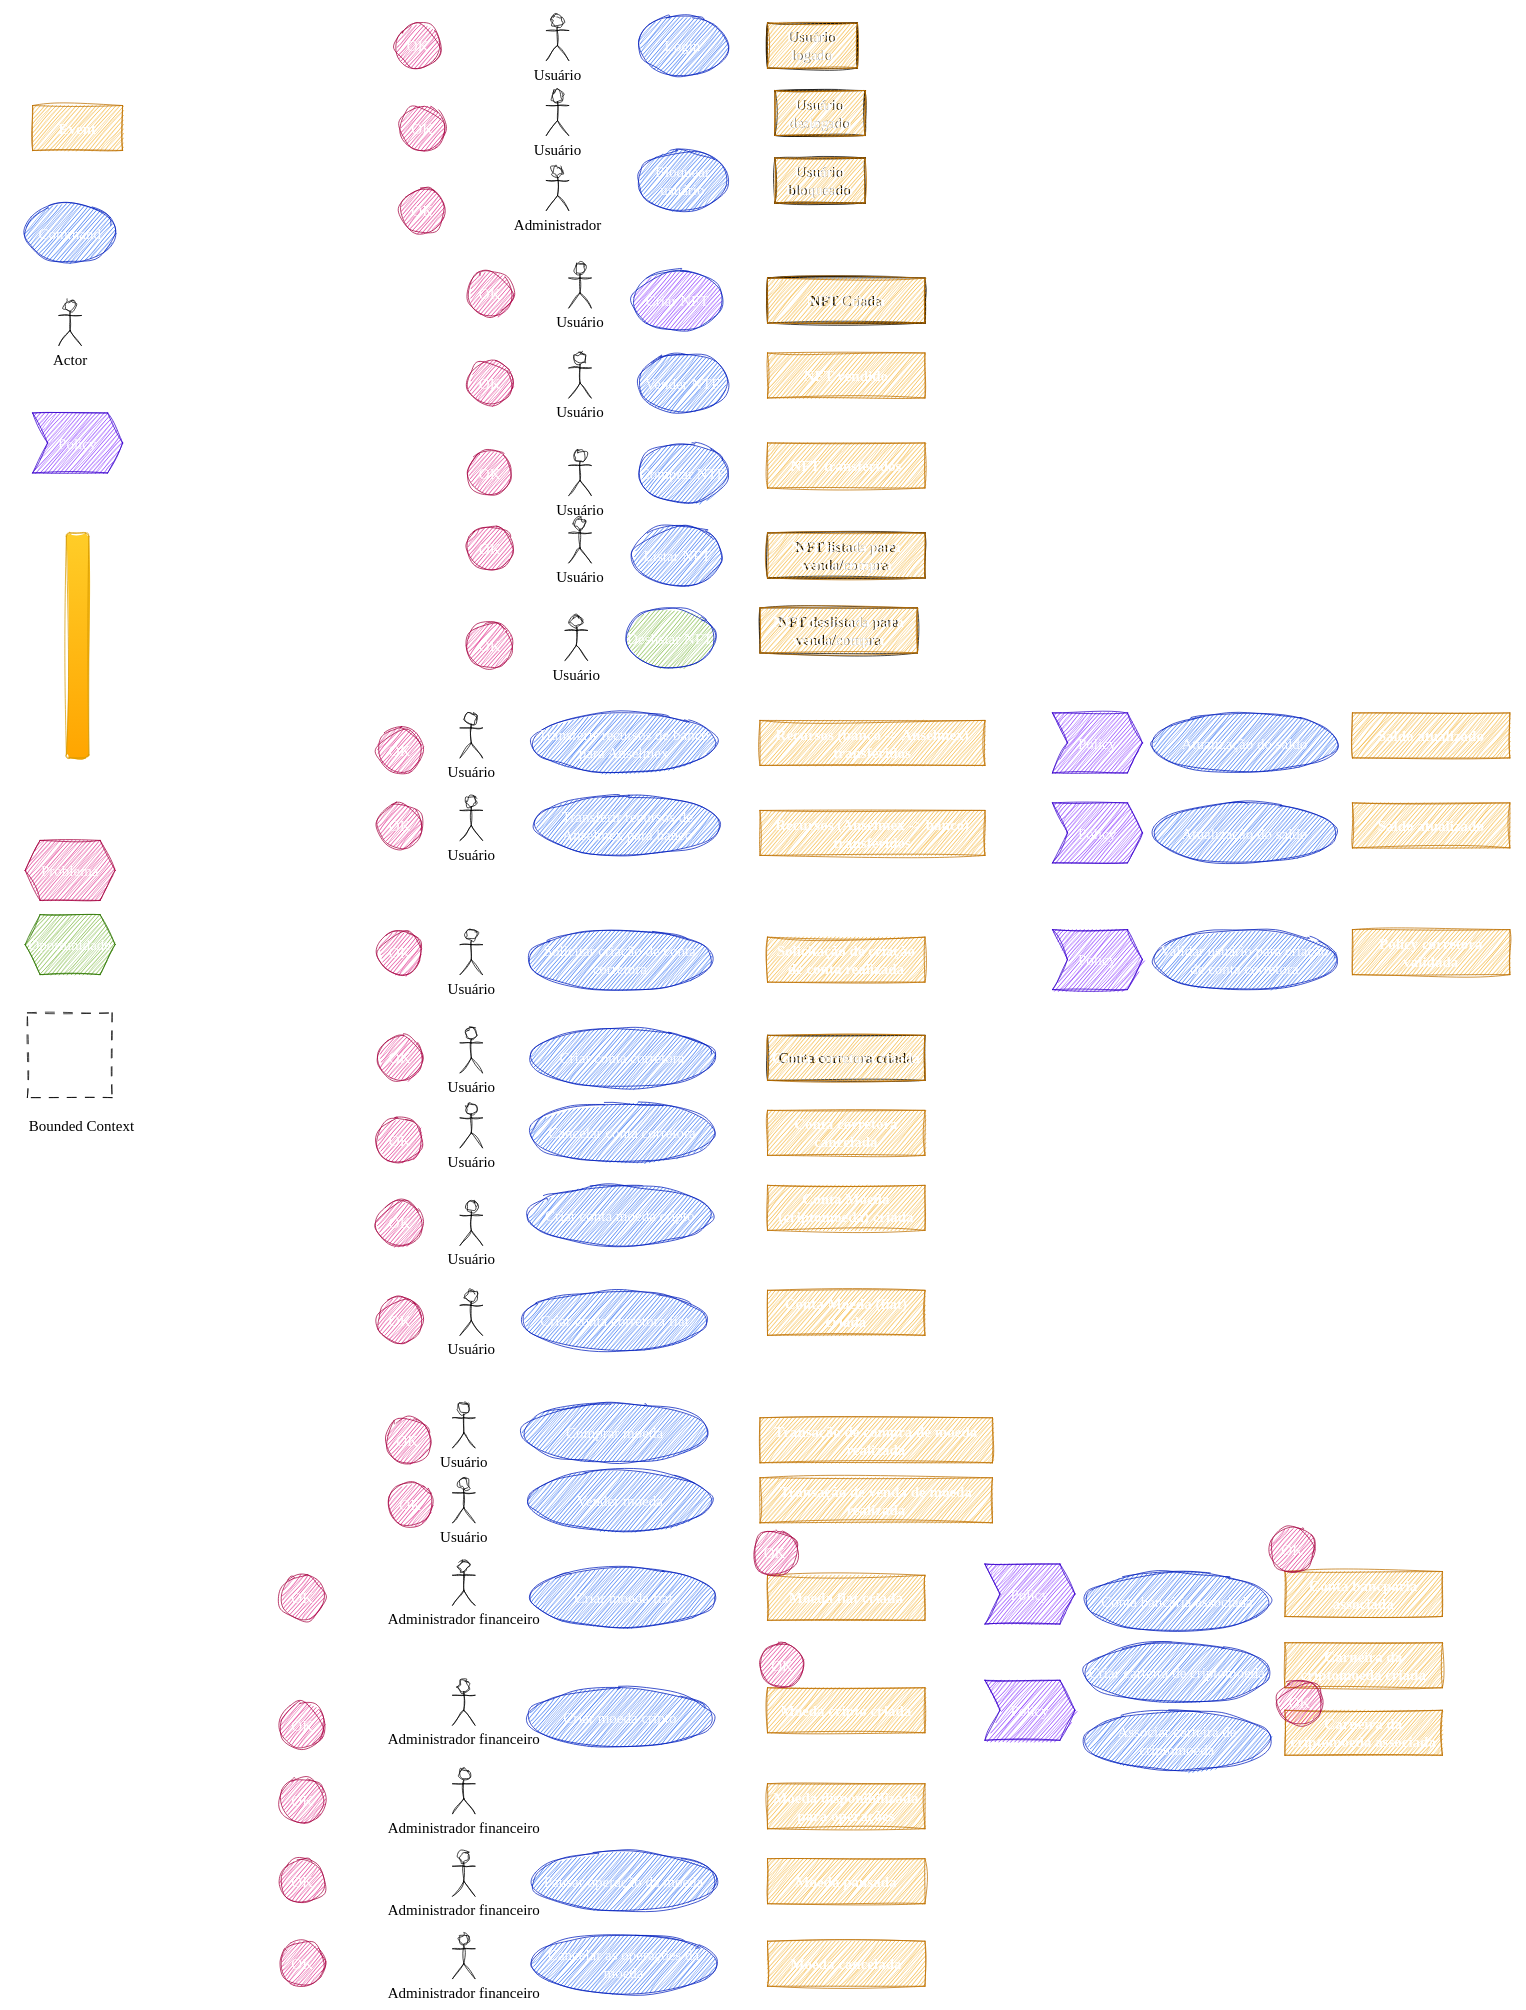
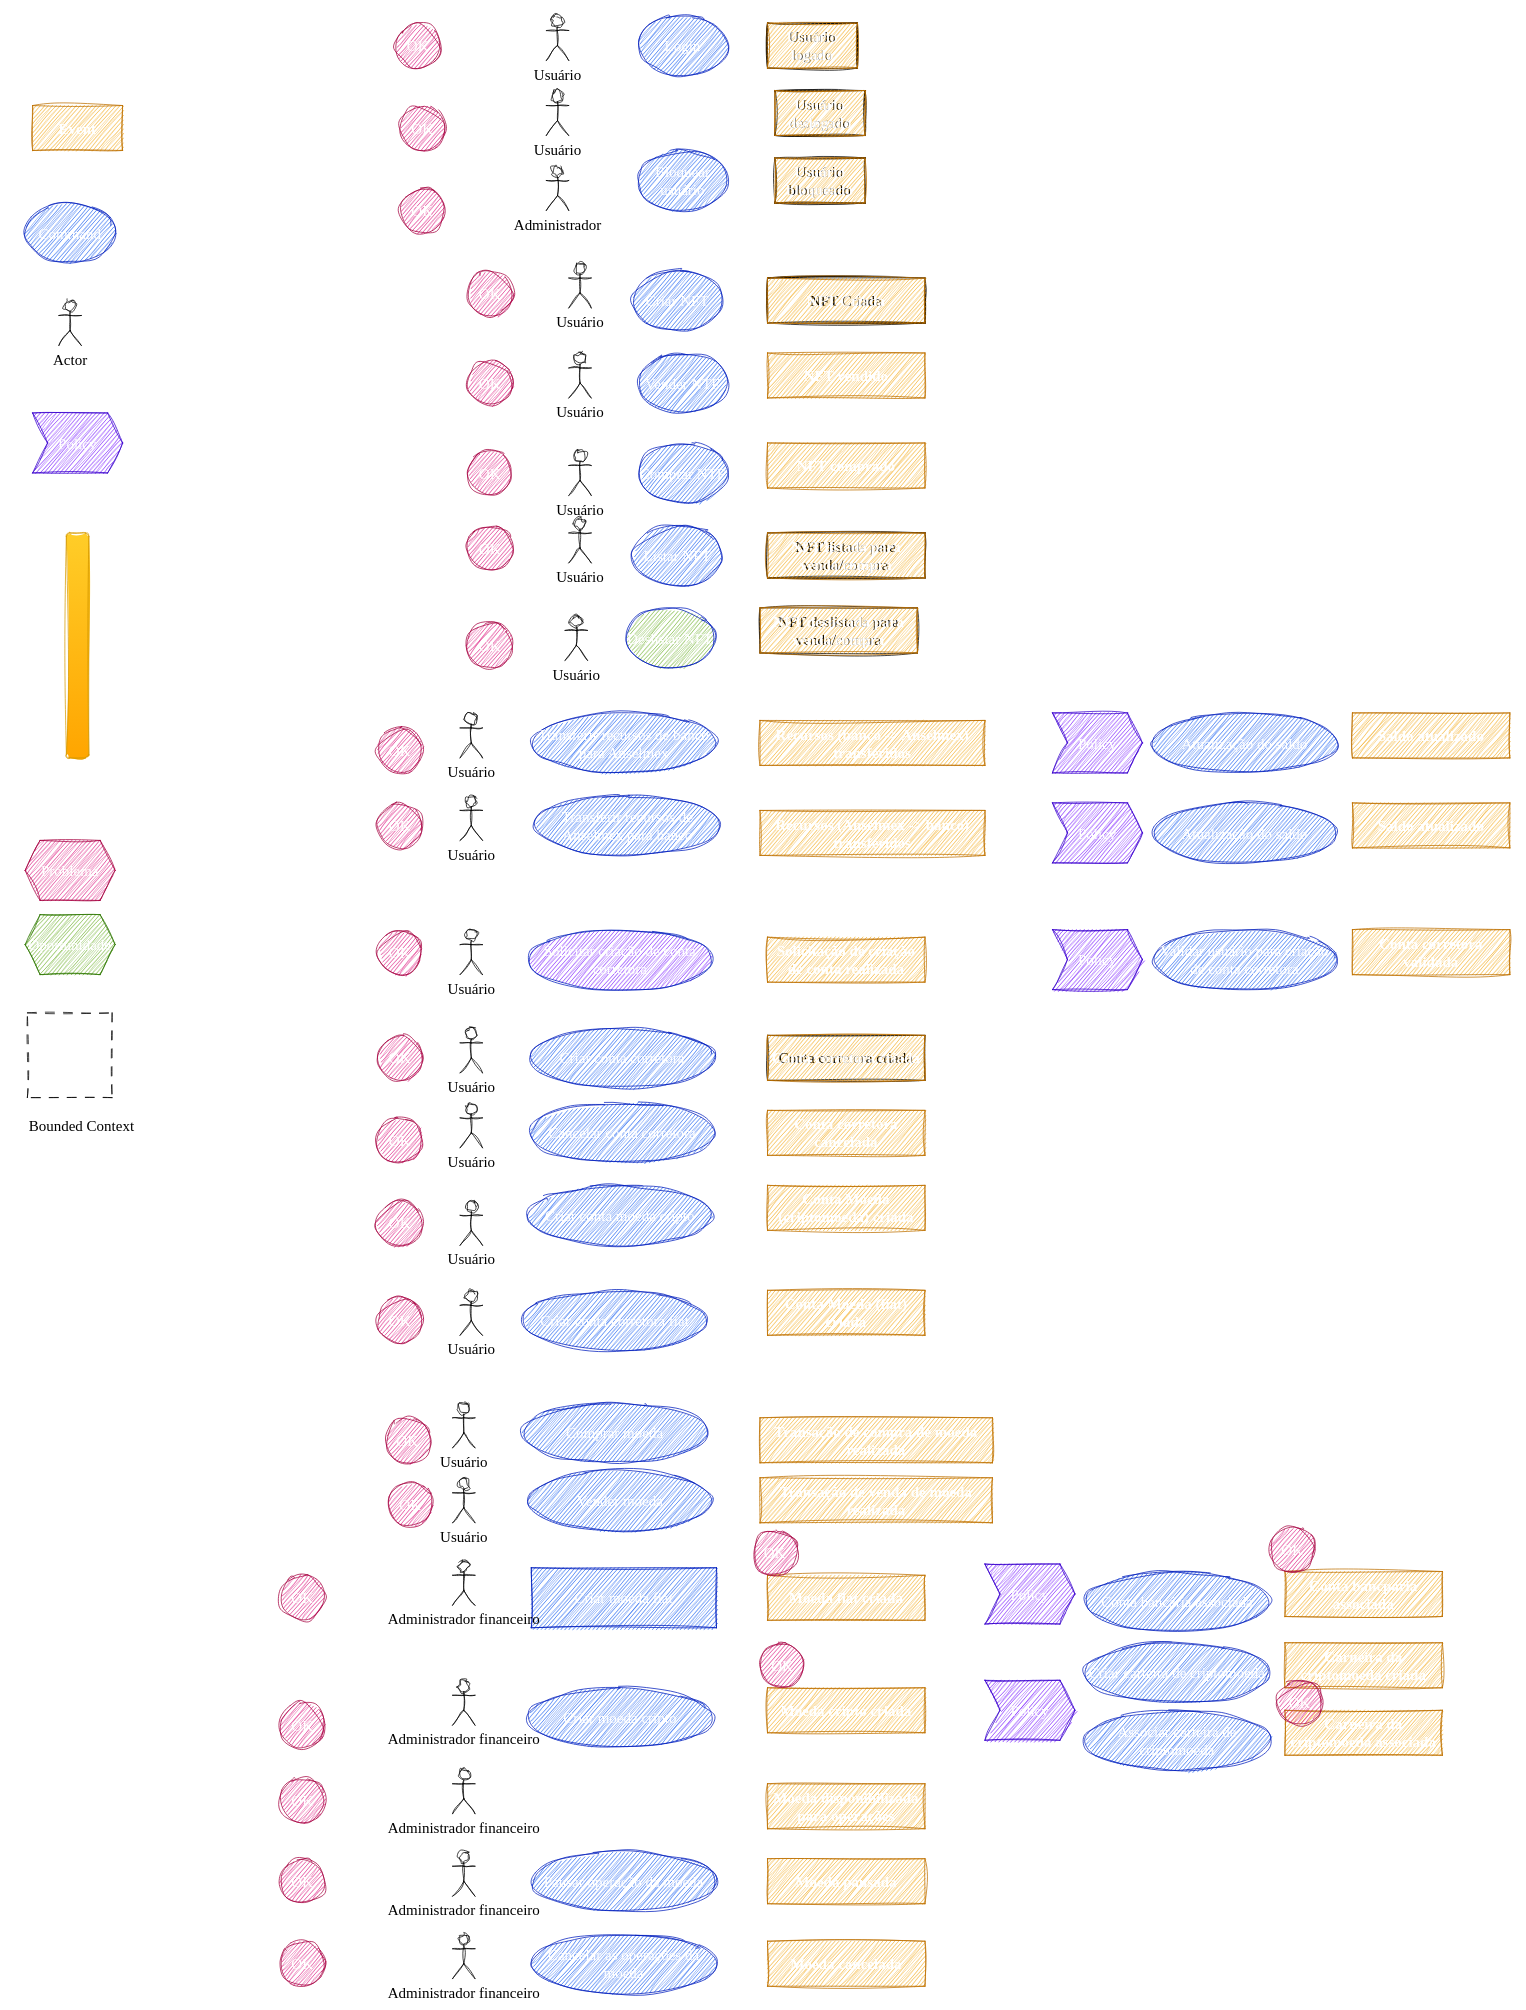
node "Criar NFT": fillcolor #6a00ff -> #0050ef
node "NFT transferidos": label "NFT transferidos" -> "NFT comprado"
node "Policy corretora validada": label "Policy corretora validada" -> "Conta corretora validada"
node "Solicitar criação de conta corretora": fillcolor #0050ef -> #6a00ff
node "Criar moeda fiat": shape ellipse -> rectangle
